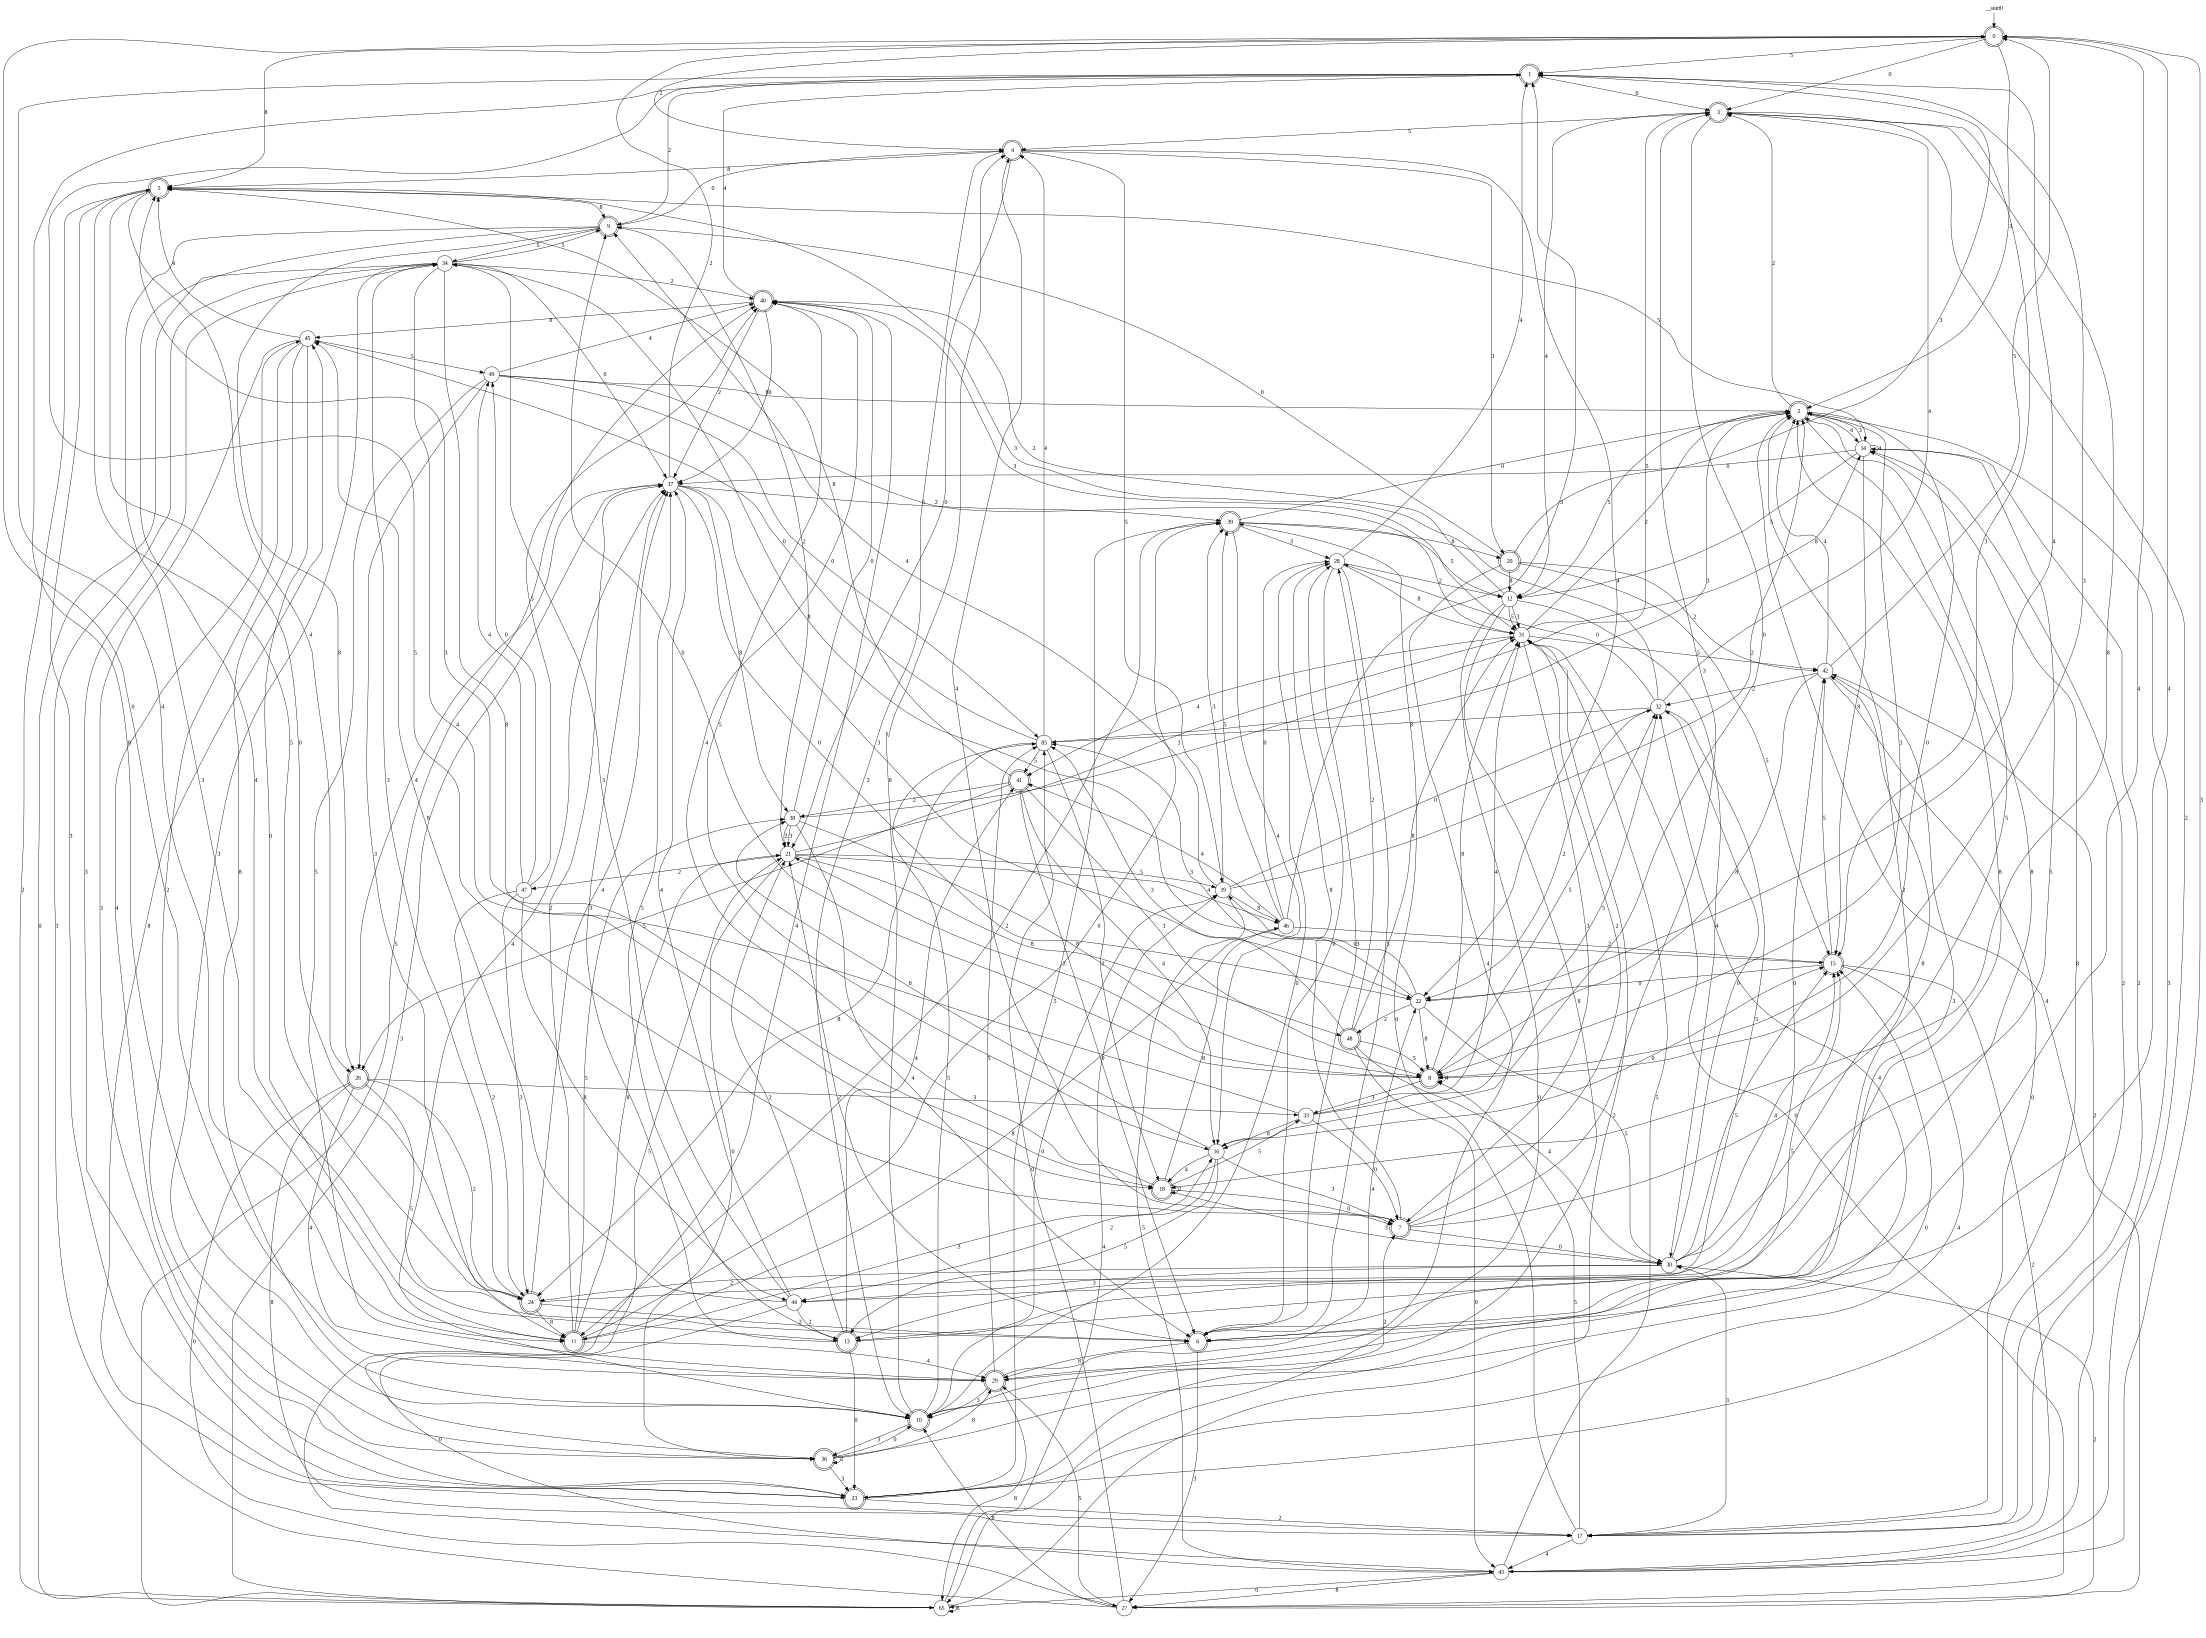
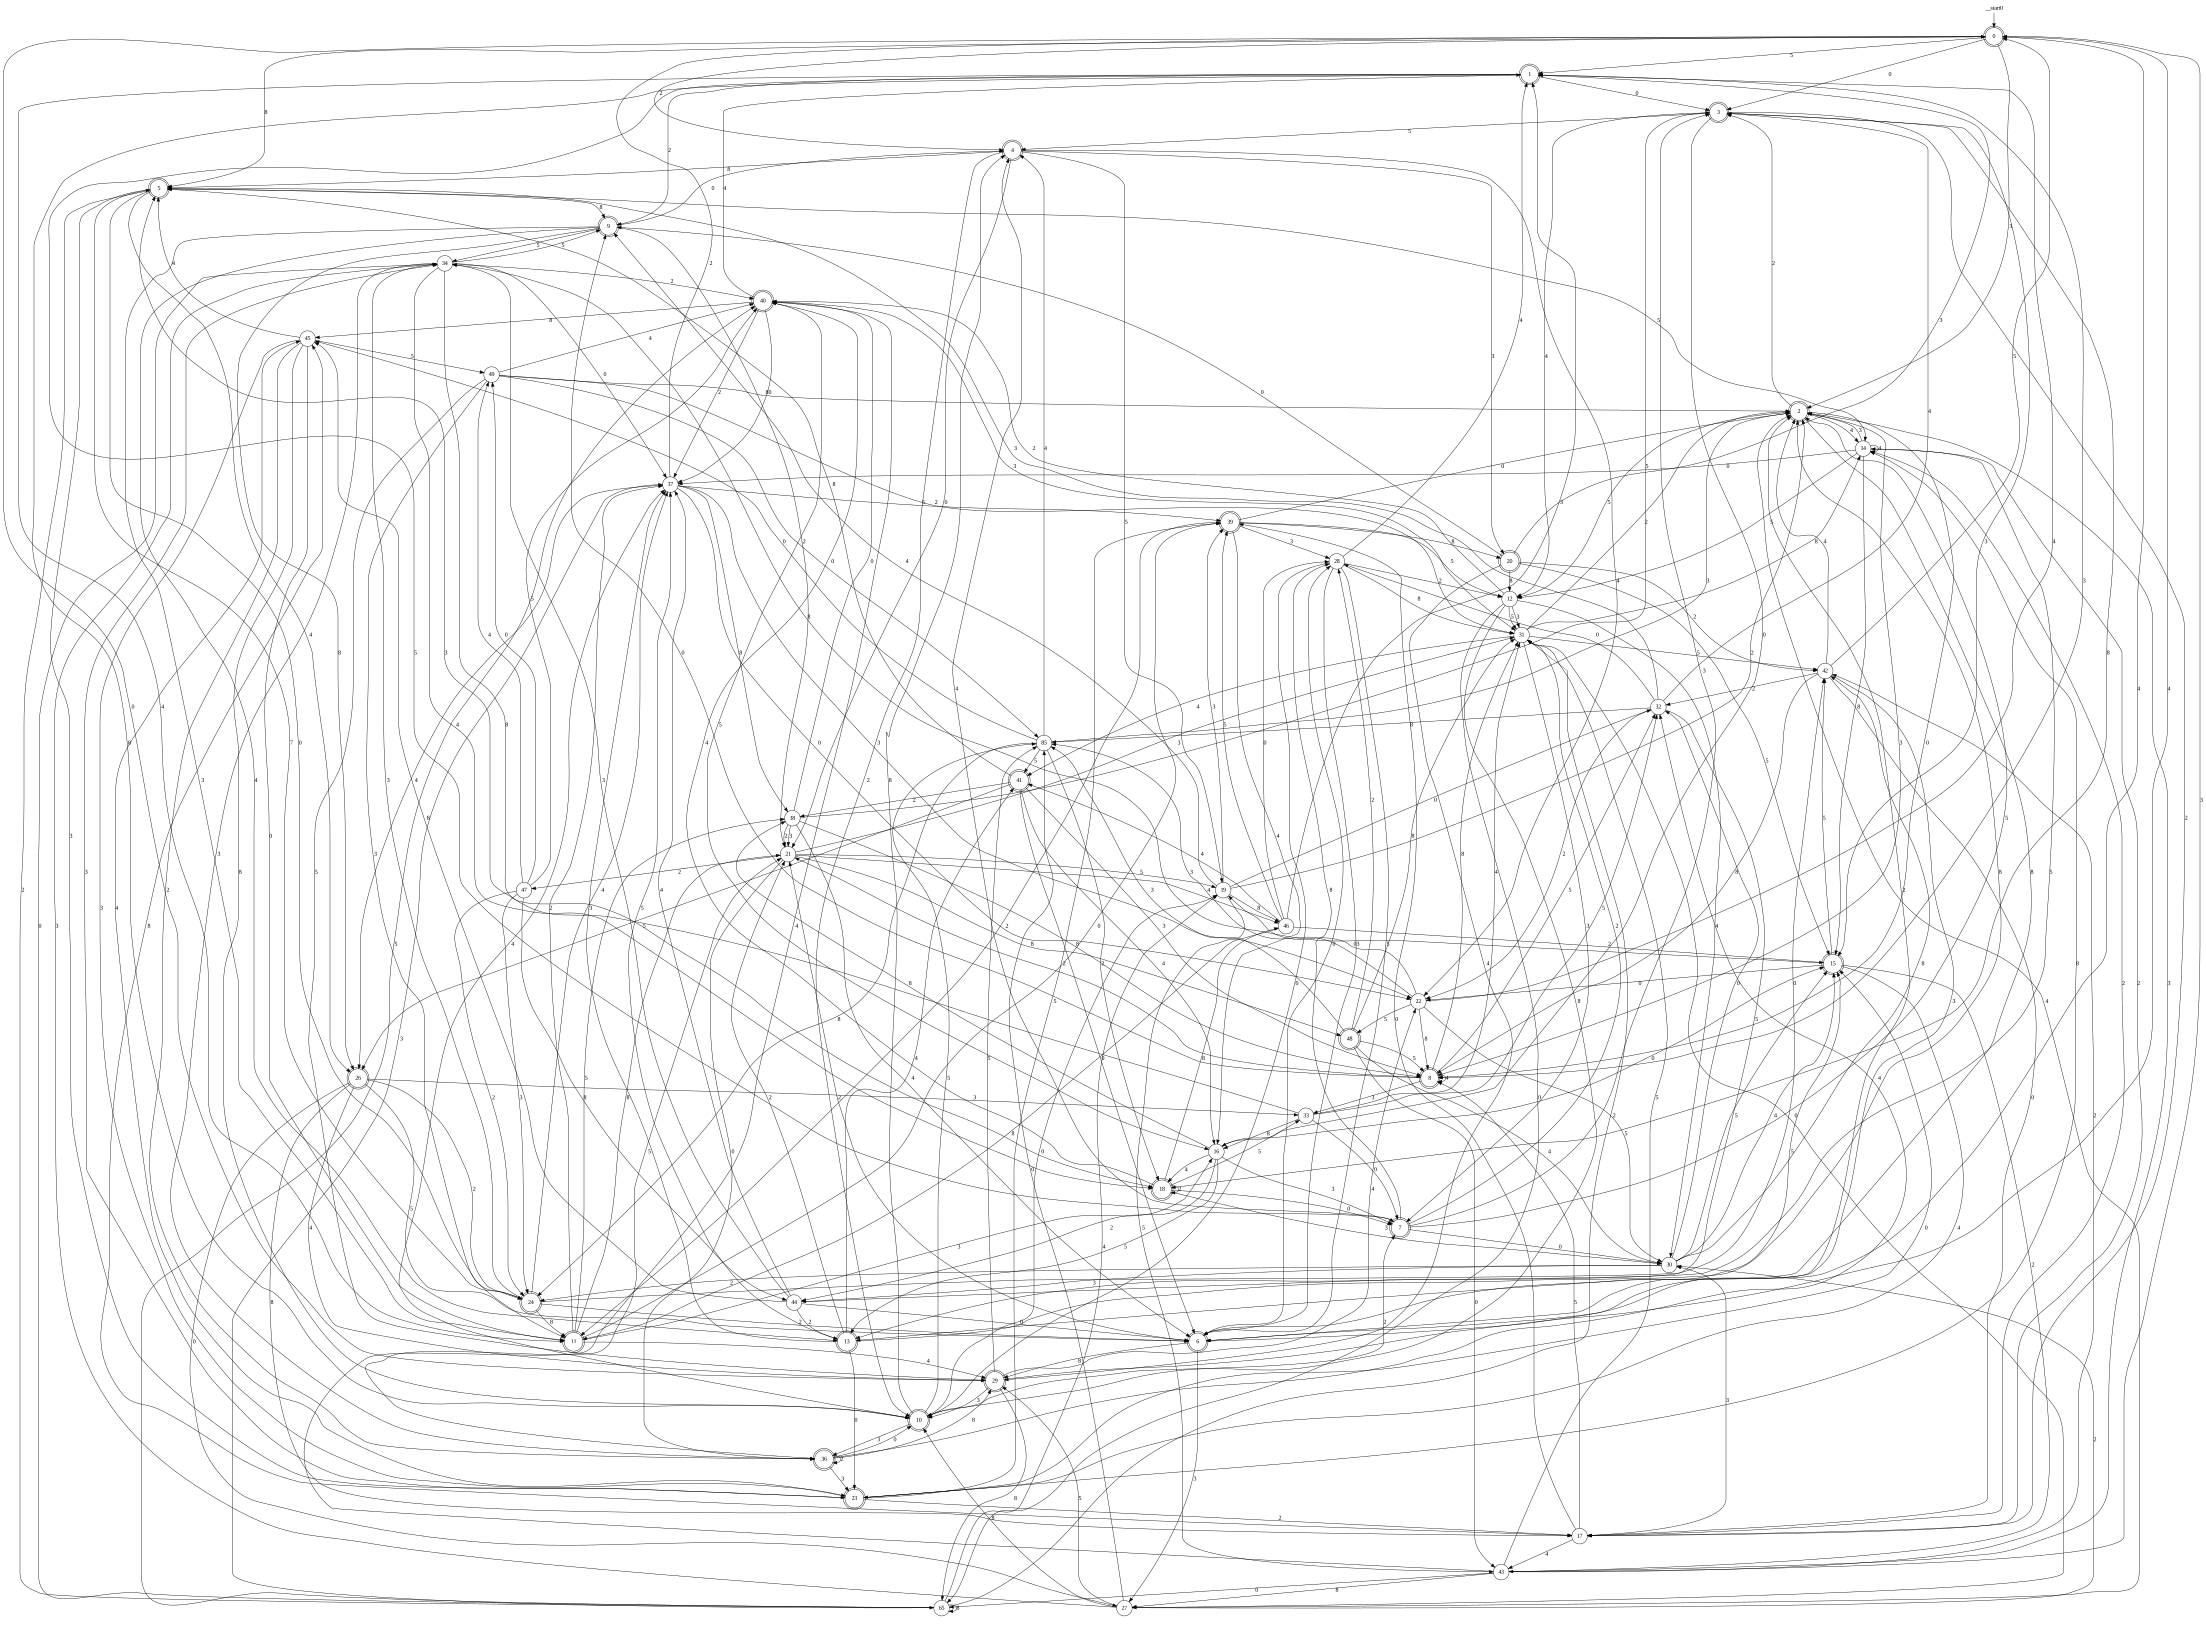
edge "24" -> "5": label "5" -> "7"
edge "22" -> "48": label "2" -> "5"
edge "44" -> "43": now "44" -> "6"
